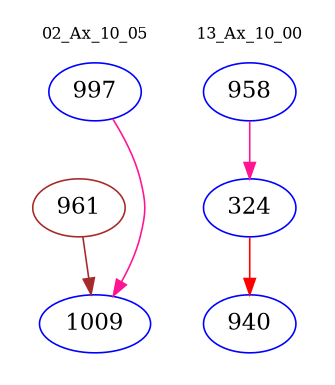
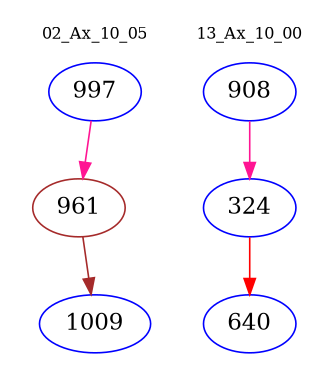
node "958": label "958" -> "908"
edge "997" -> "1009": now "997" -> "961"
node "940": label "940" -> "640"
